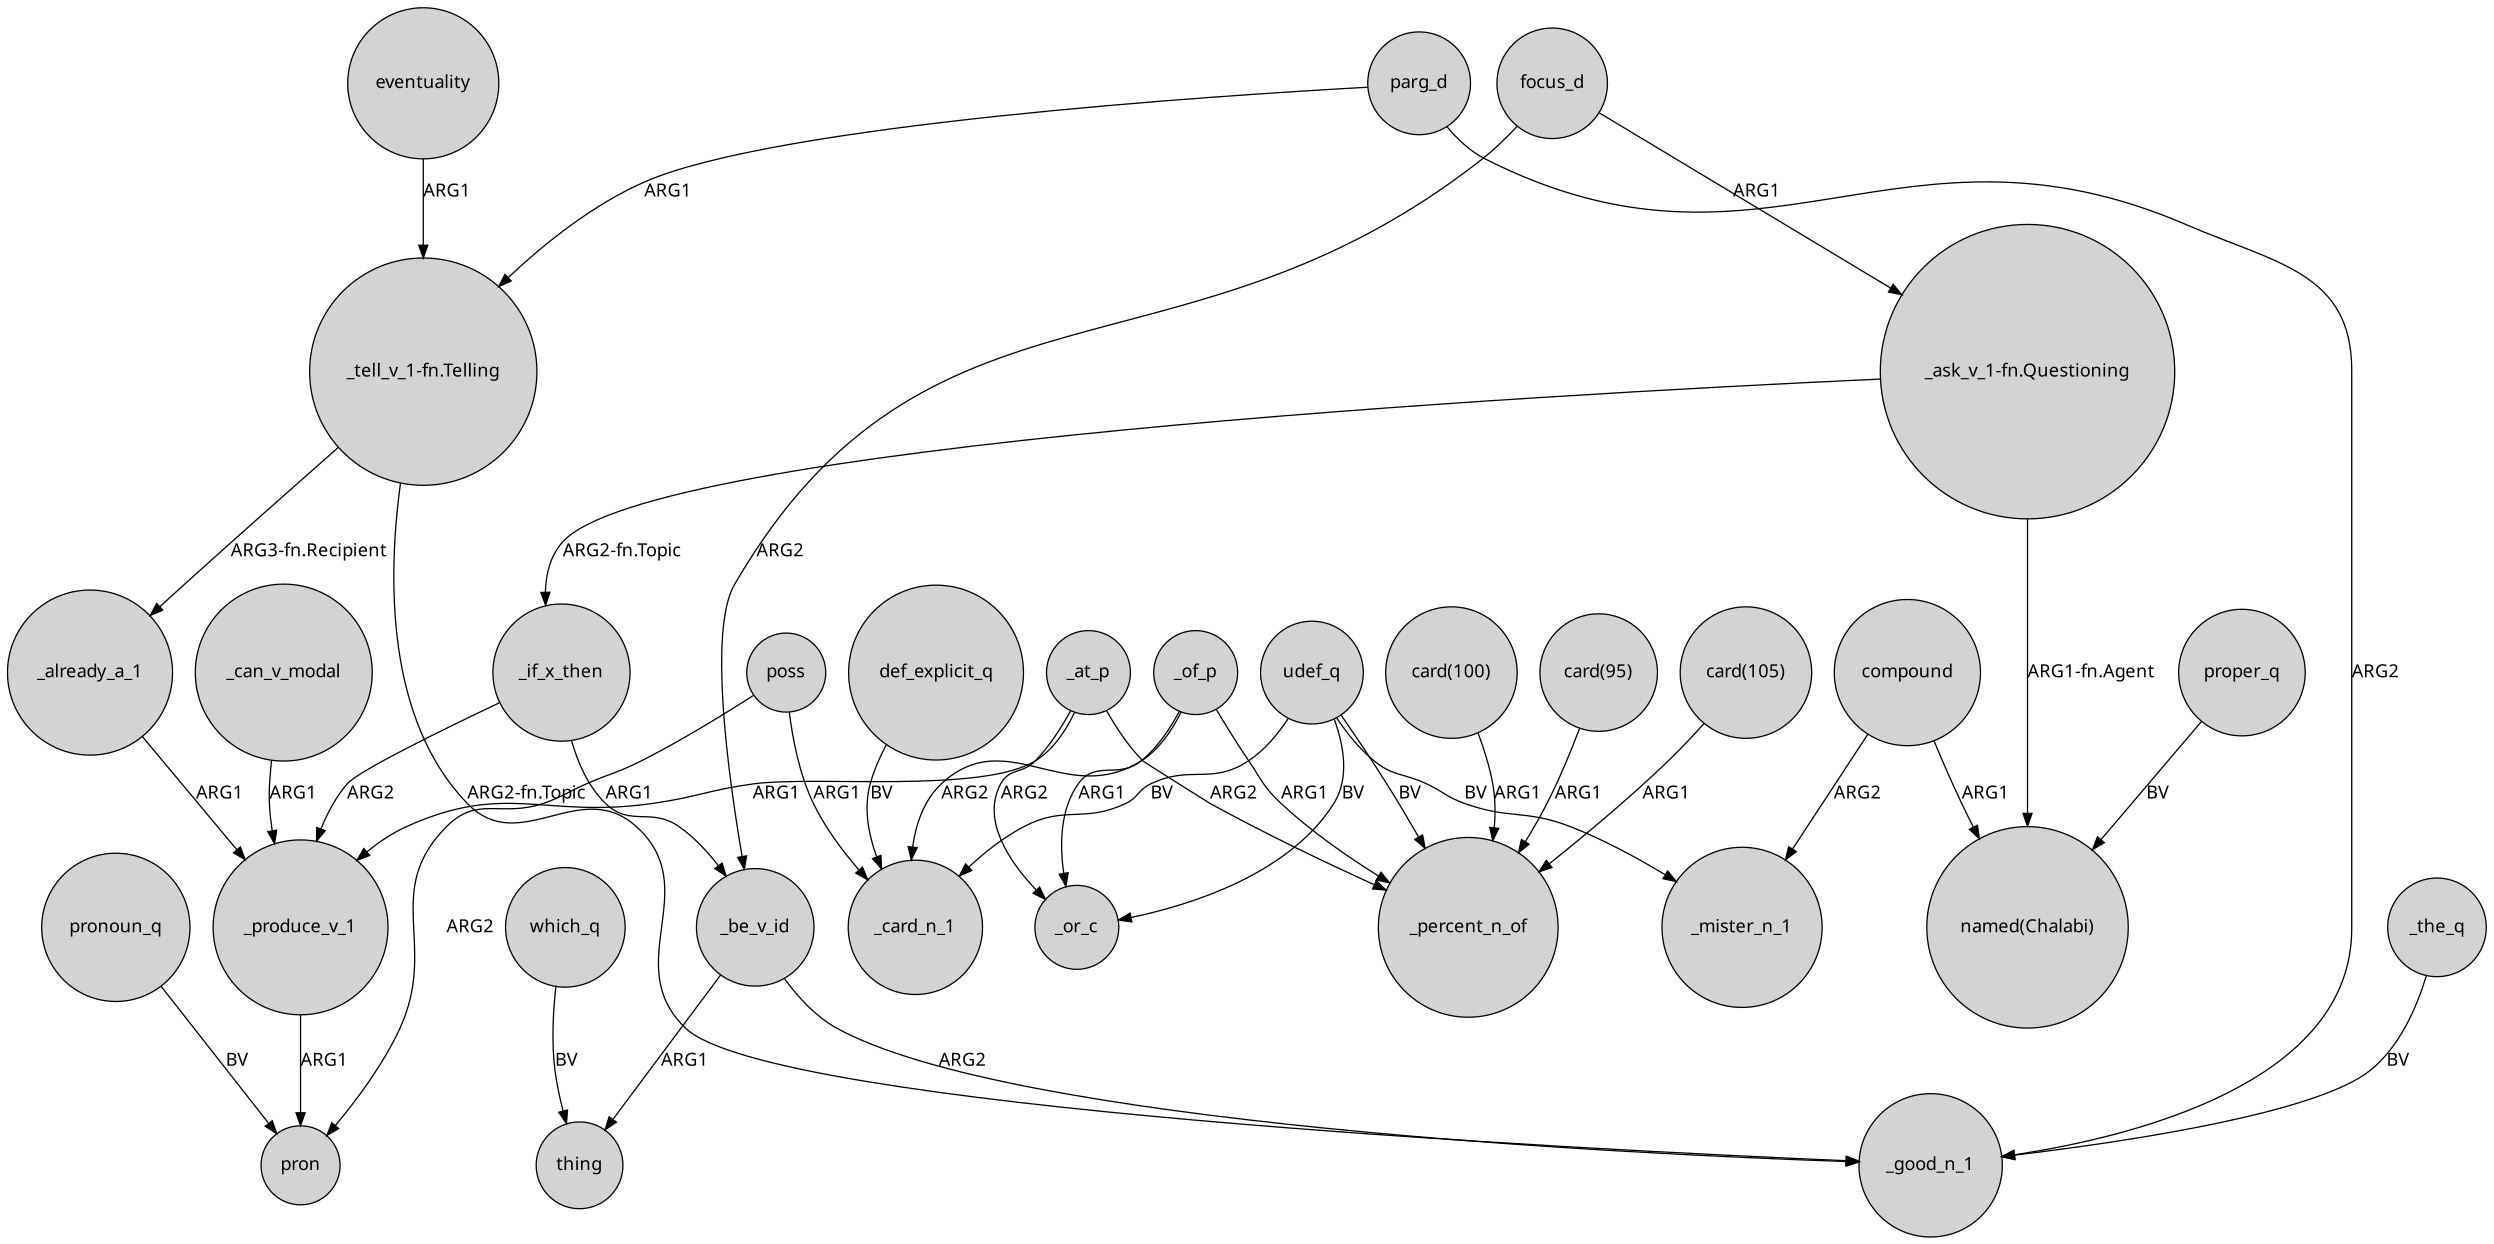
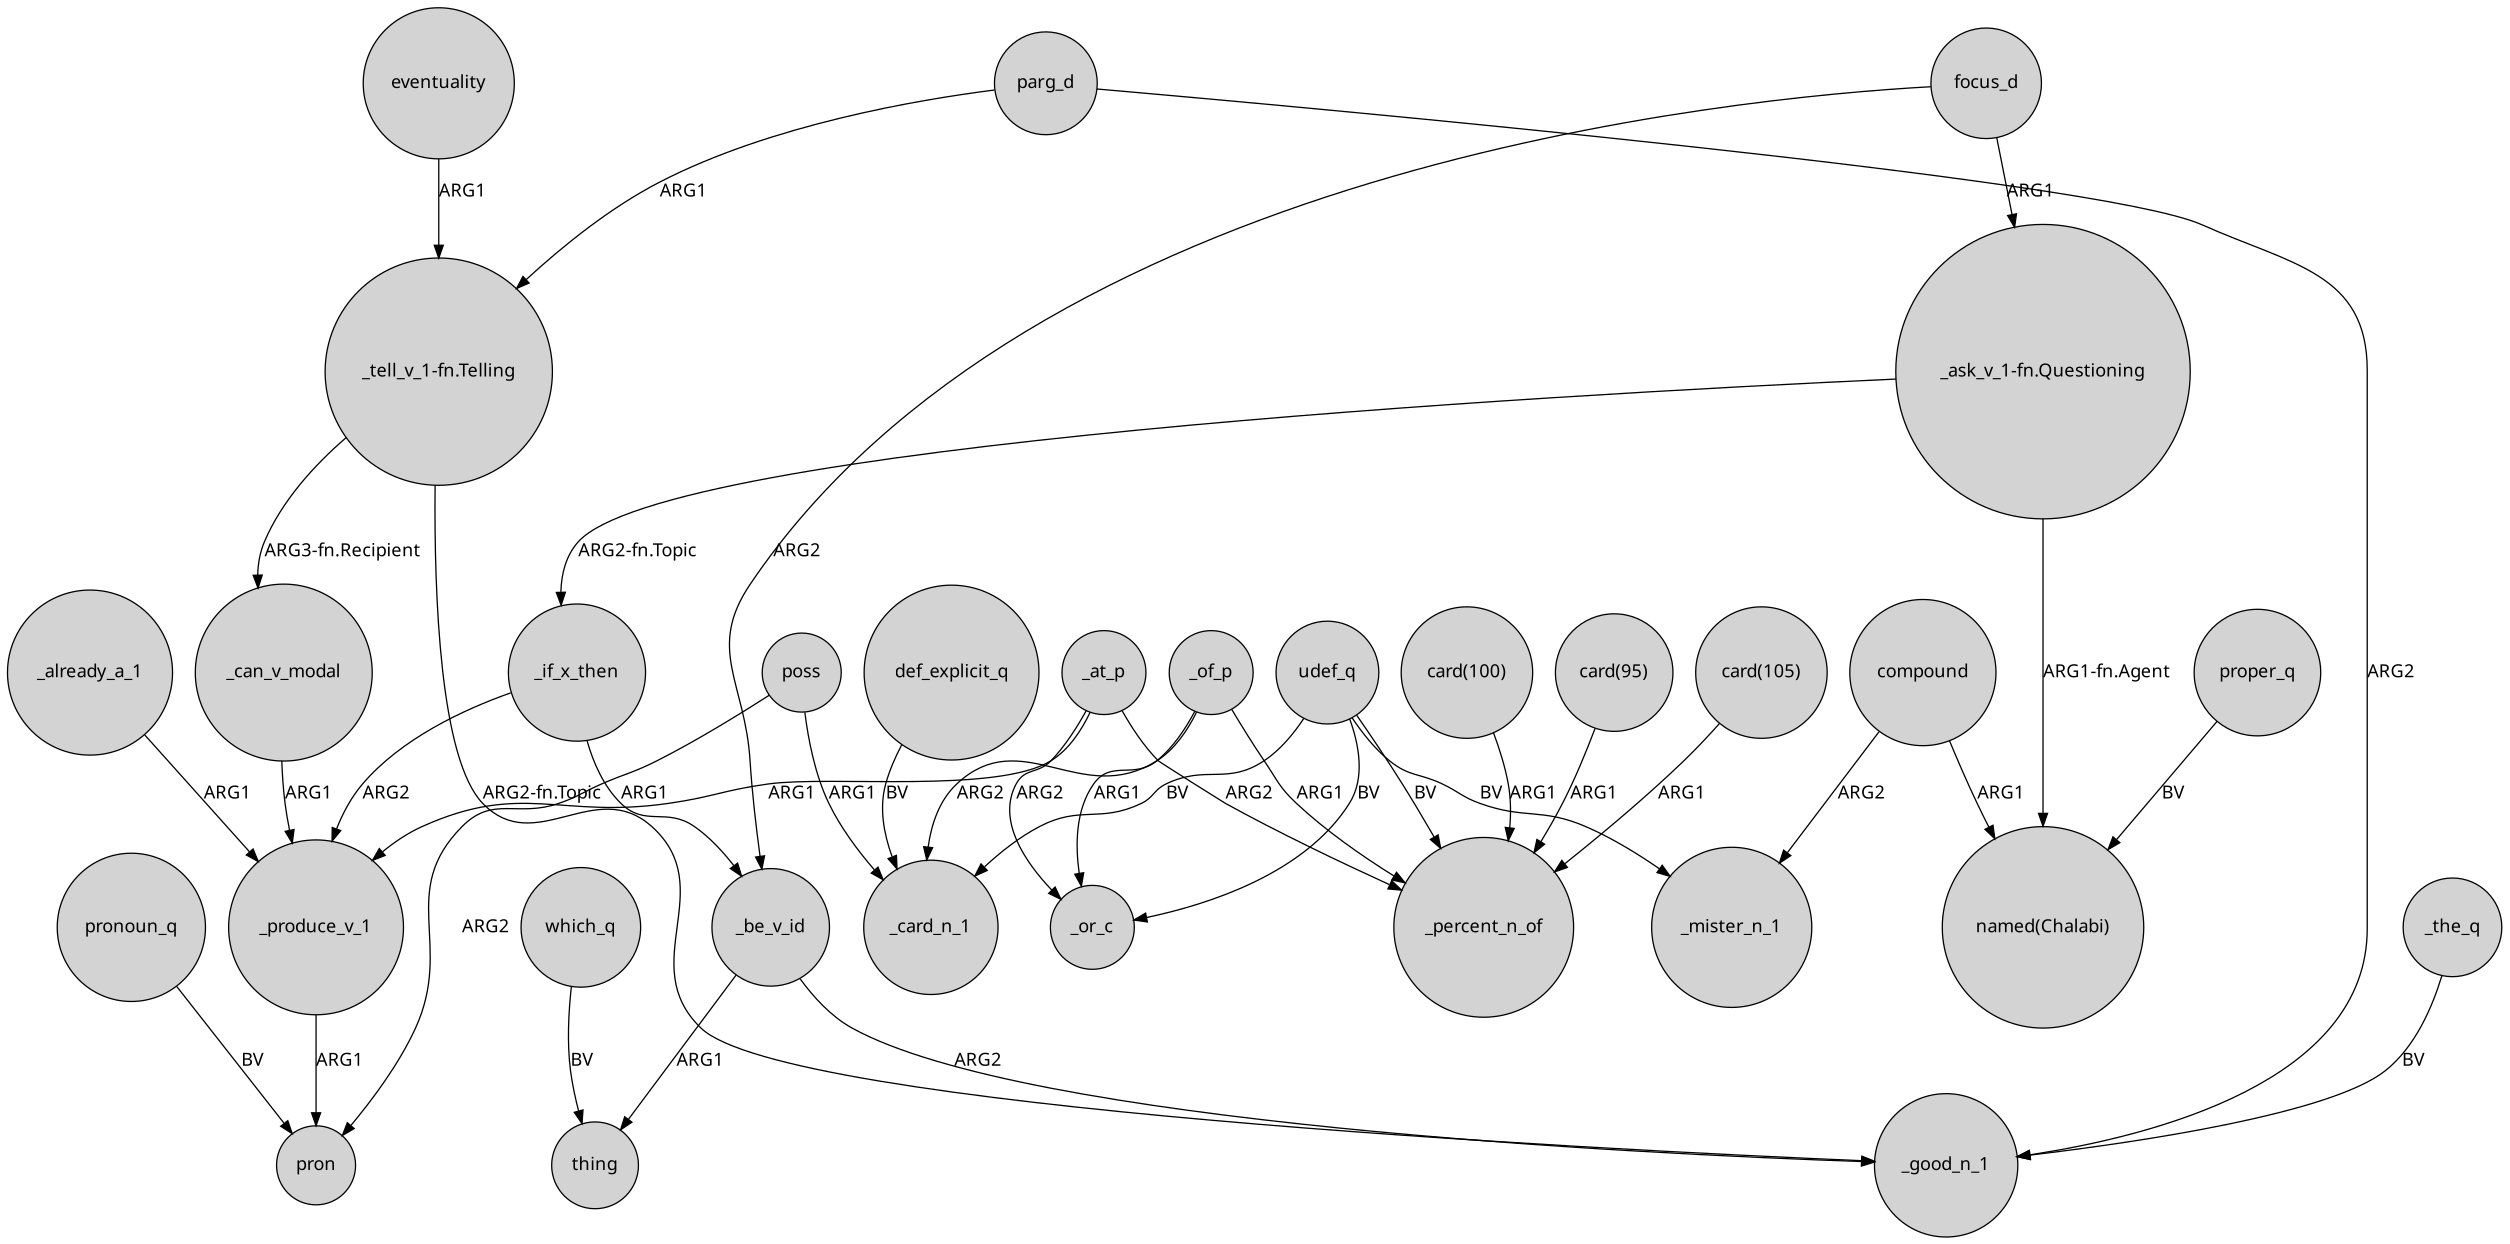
edge "_tell_v_1-fn.Telling" -> "_already_a_1": now "_tell_v_1-fn.Telling" -> "_can_v_modal"
